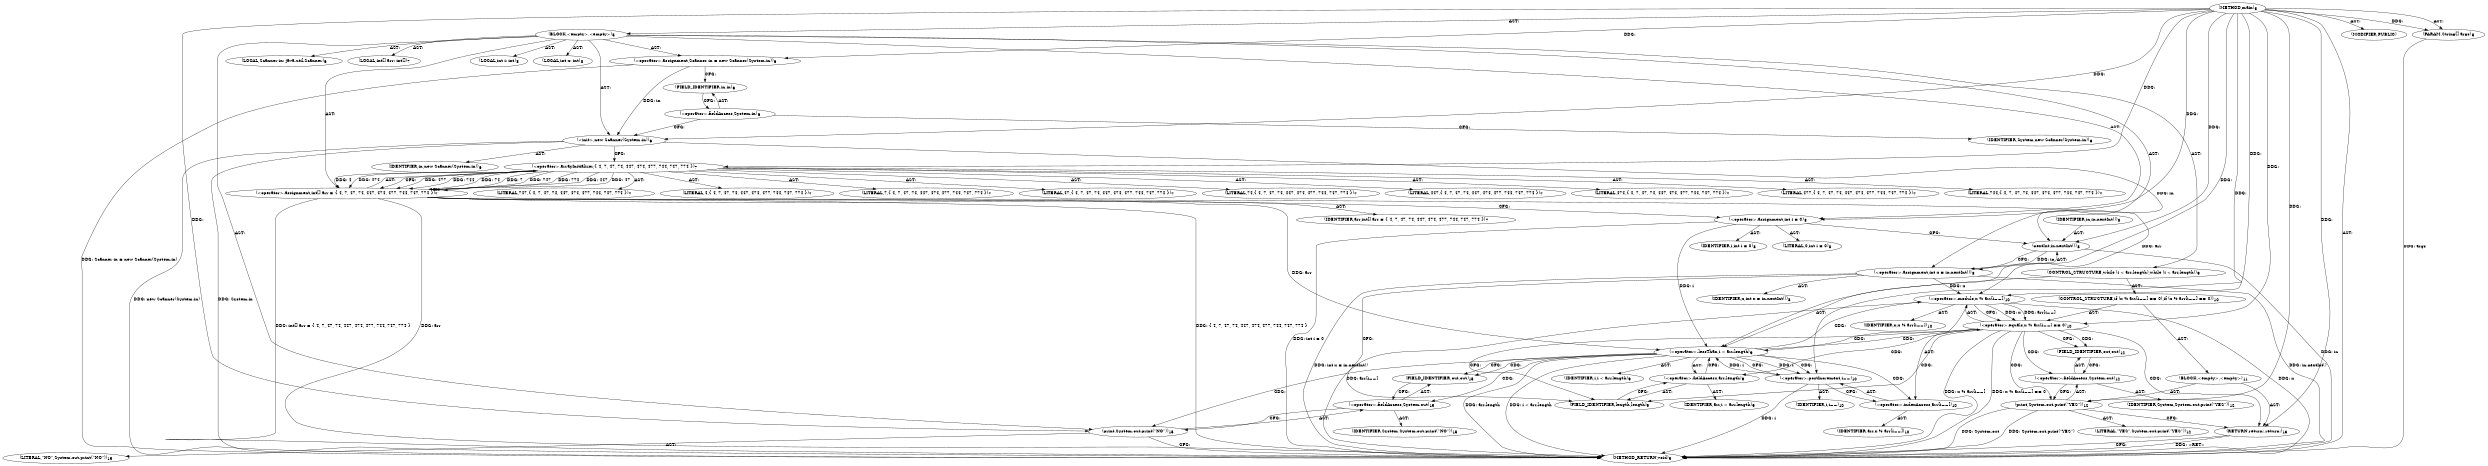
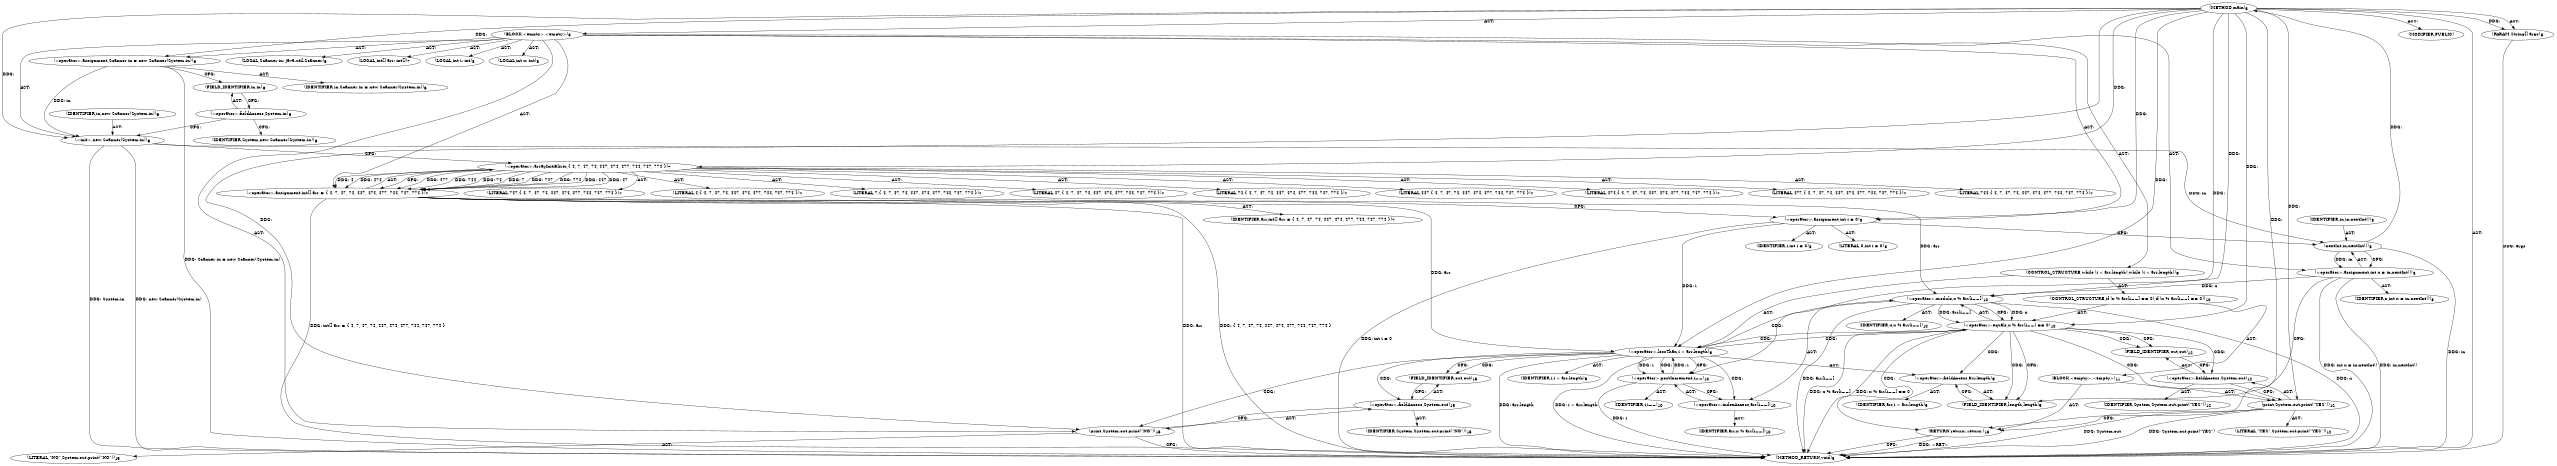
node "(IDENTIFIER,in,Scanner in = new Scanner(System.in))": added
edge "(<init>,new Scanner(System.in))" -> "(IDENTIFIER,in,new Scanner(System.in))": reversed
edge "(METHOD,main)" -> "(nextInt,in.nextInt())": reversed
edge "(<operator>.fieldAccess,arr.length)" -> "(<operator>.lessThan,i < arr.length)": removed, label "CFG:"
